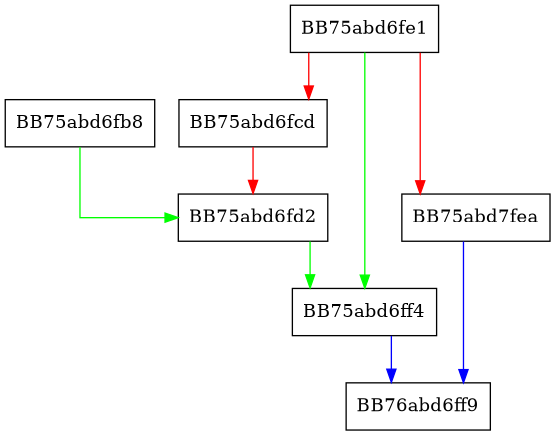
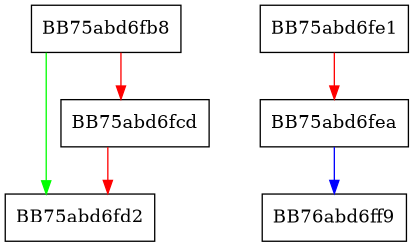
edge "BB75abd6fe1" -> "BB75abd6fcd": now "BB75abd6fb8" -> "BB75abd6fcd"
node "BB75abd7fea": label "BB75abd7fea" -> "BB75abd6fea"
node "BB75abd6ff4": removed
